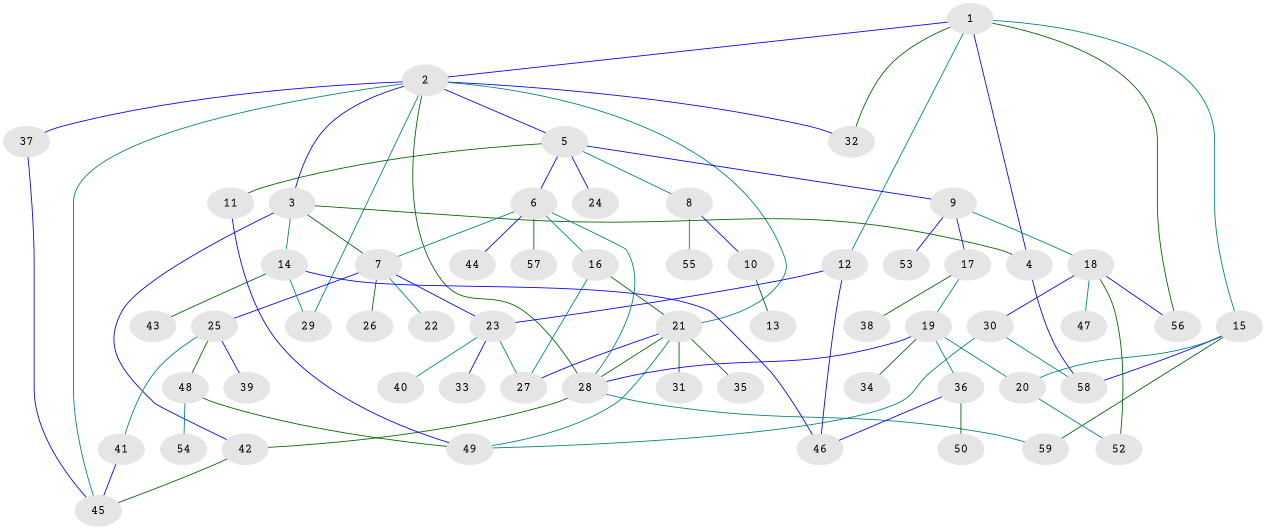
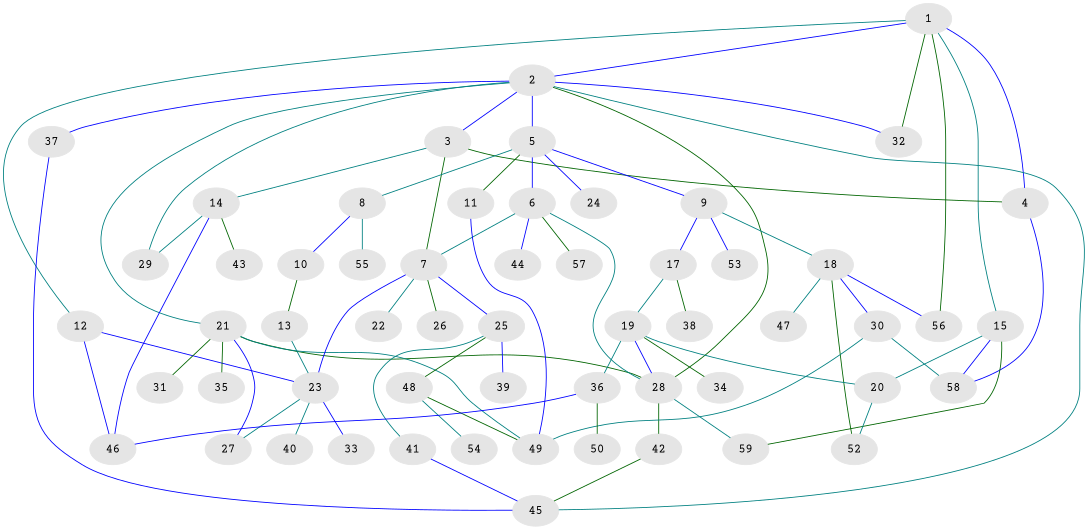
node "16": removed
edge "3" -- "42": removed
edge "13" -- "23": added
